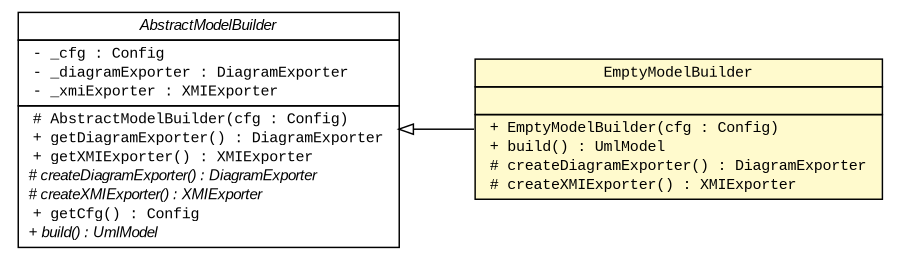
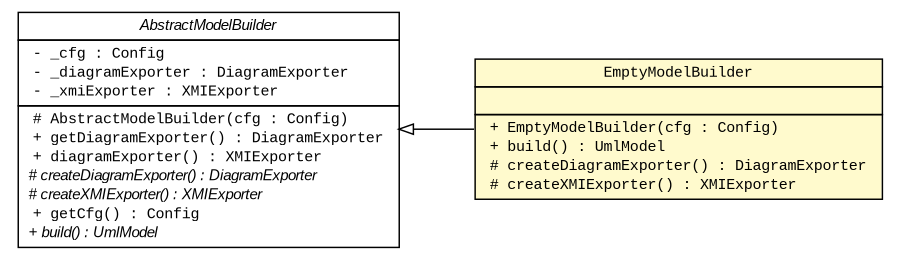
node "AbstractModelBuilder": text "+ getXMIExporter() : XMIExporter" -> "+ diagramExporter() : XMIExporter"
